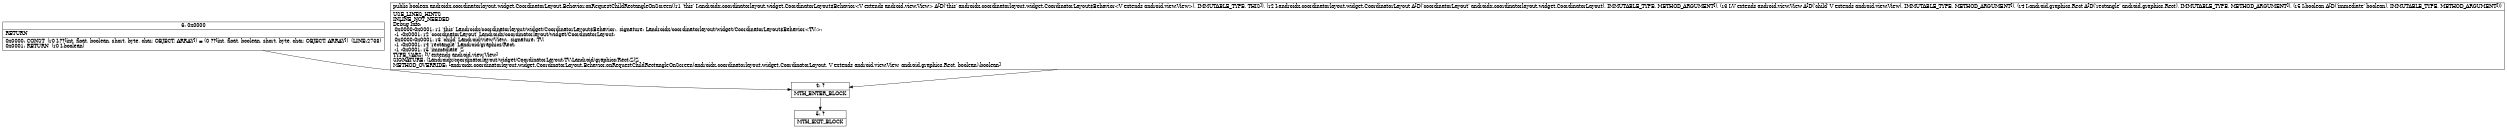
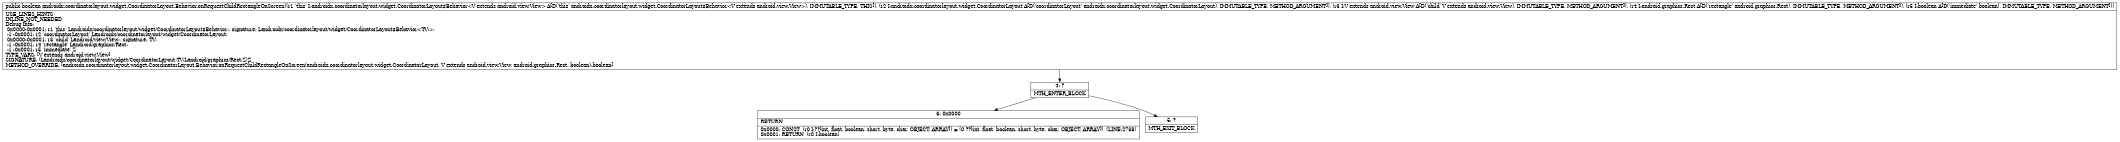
edge "6: 0x0000" -> "4: ?": reversed
